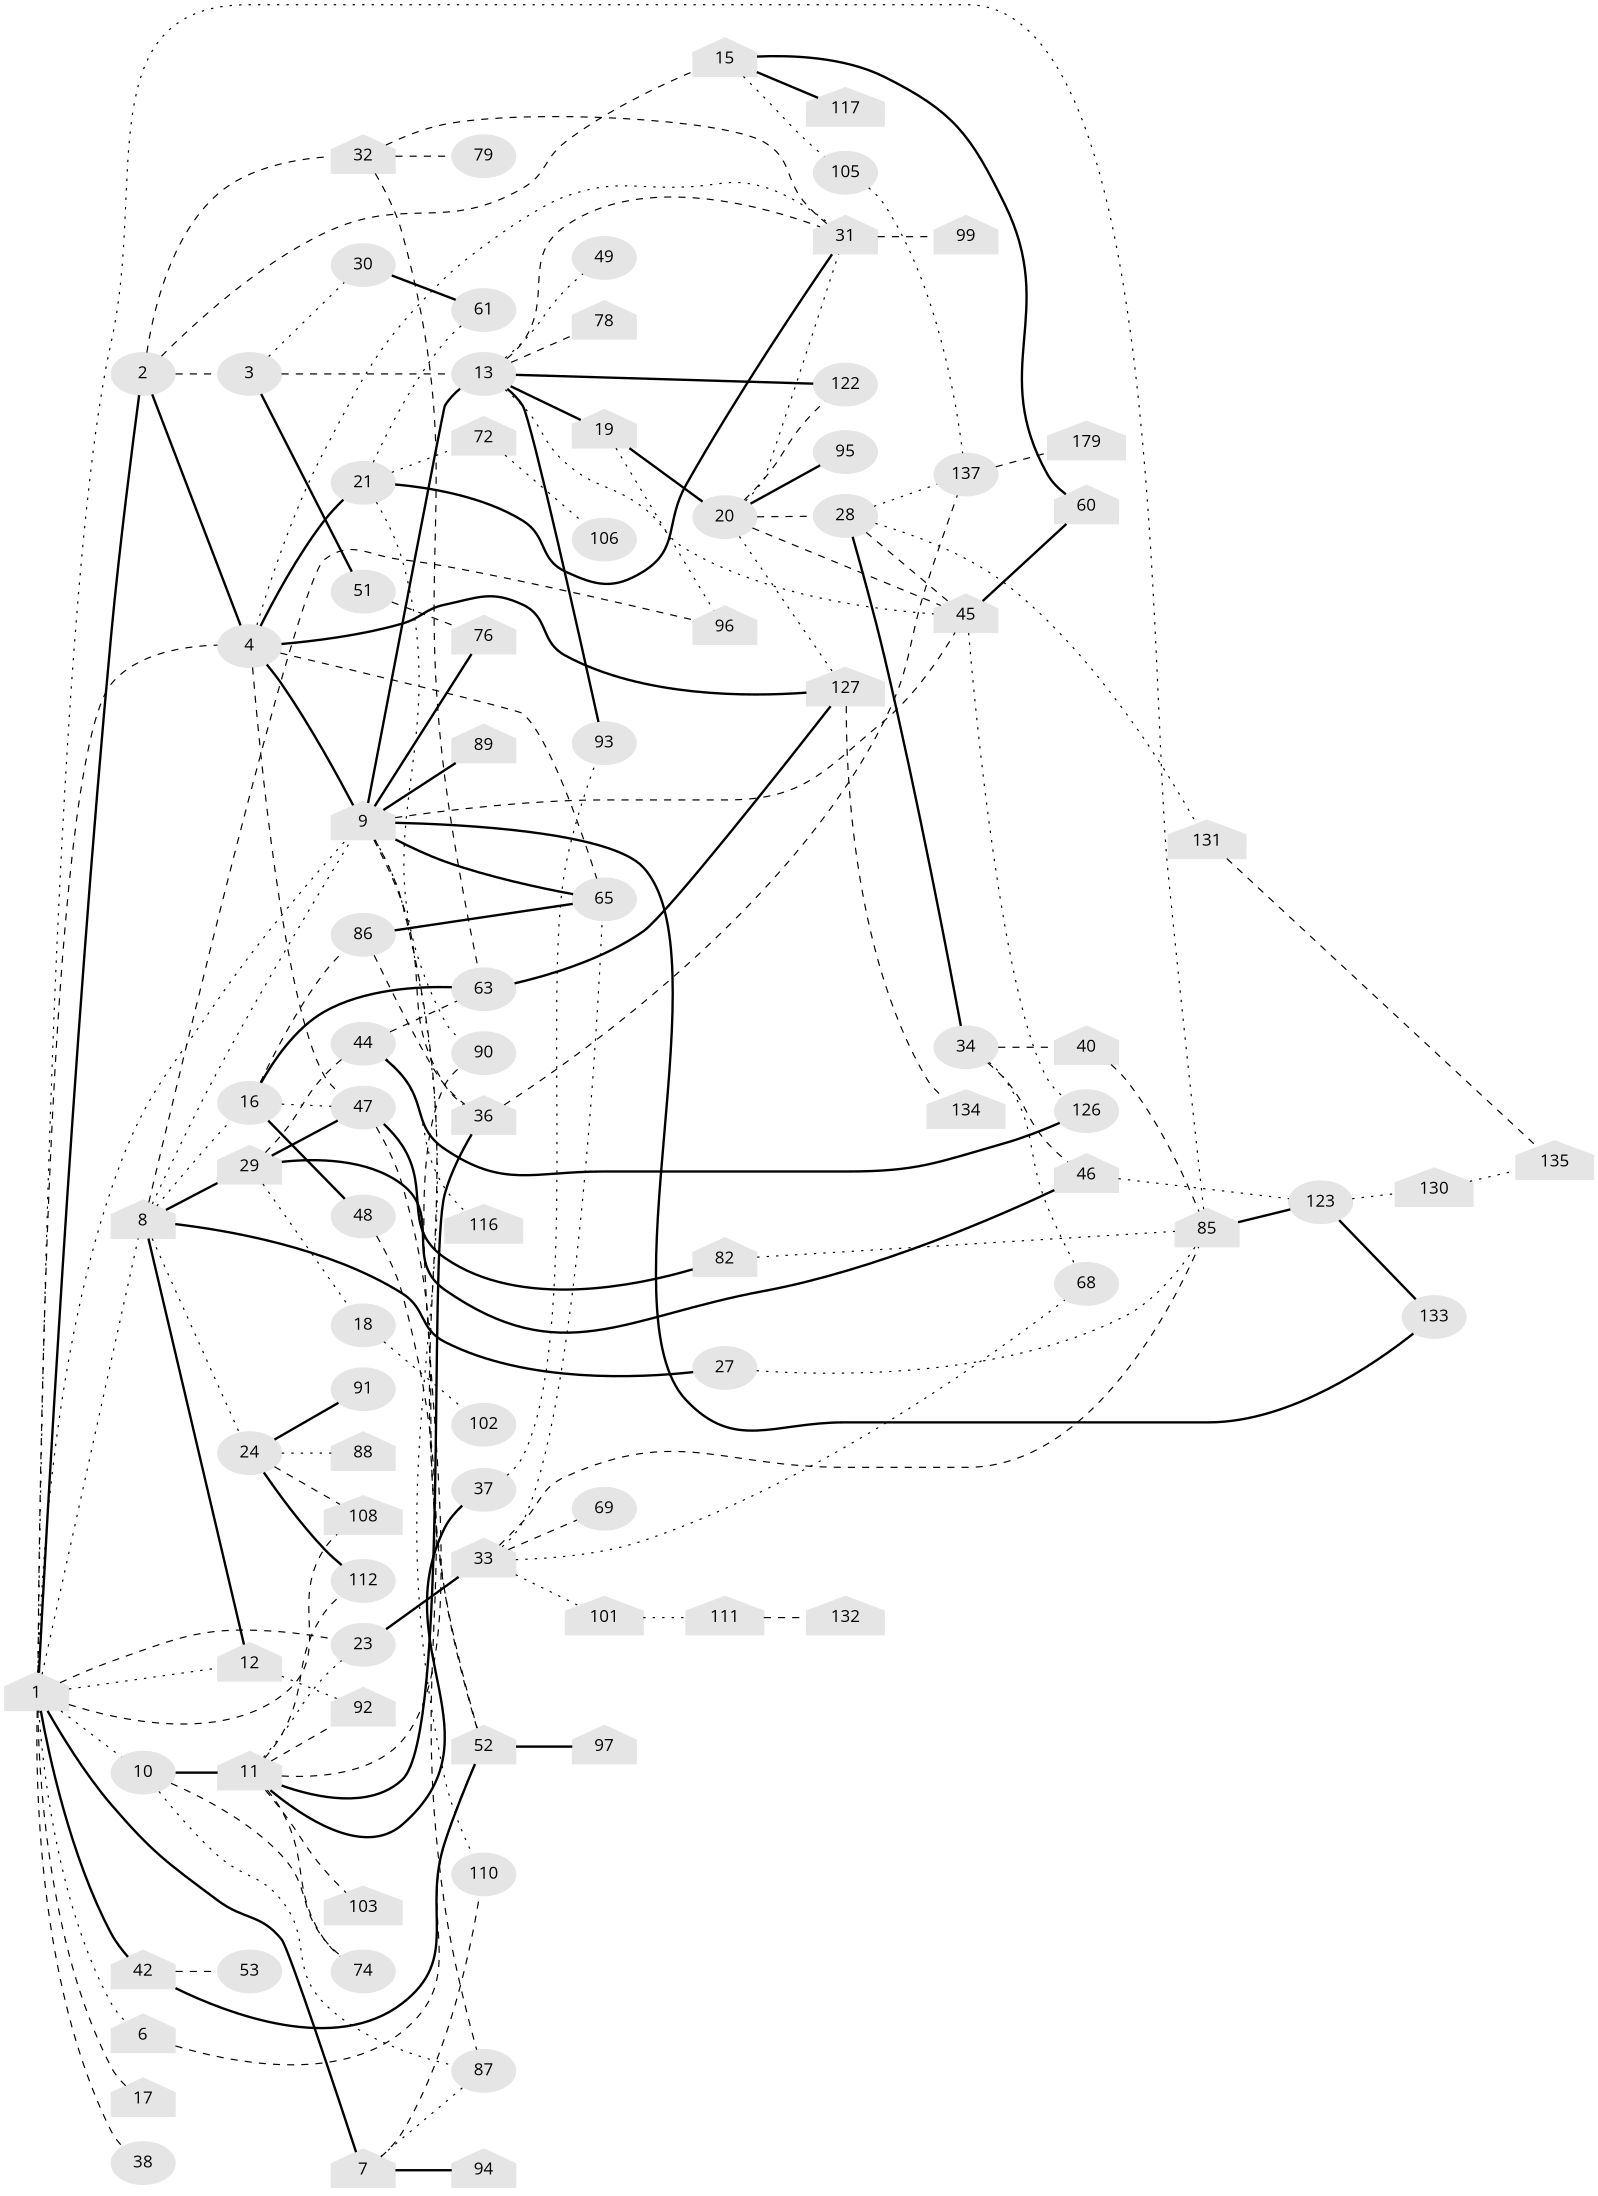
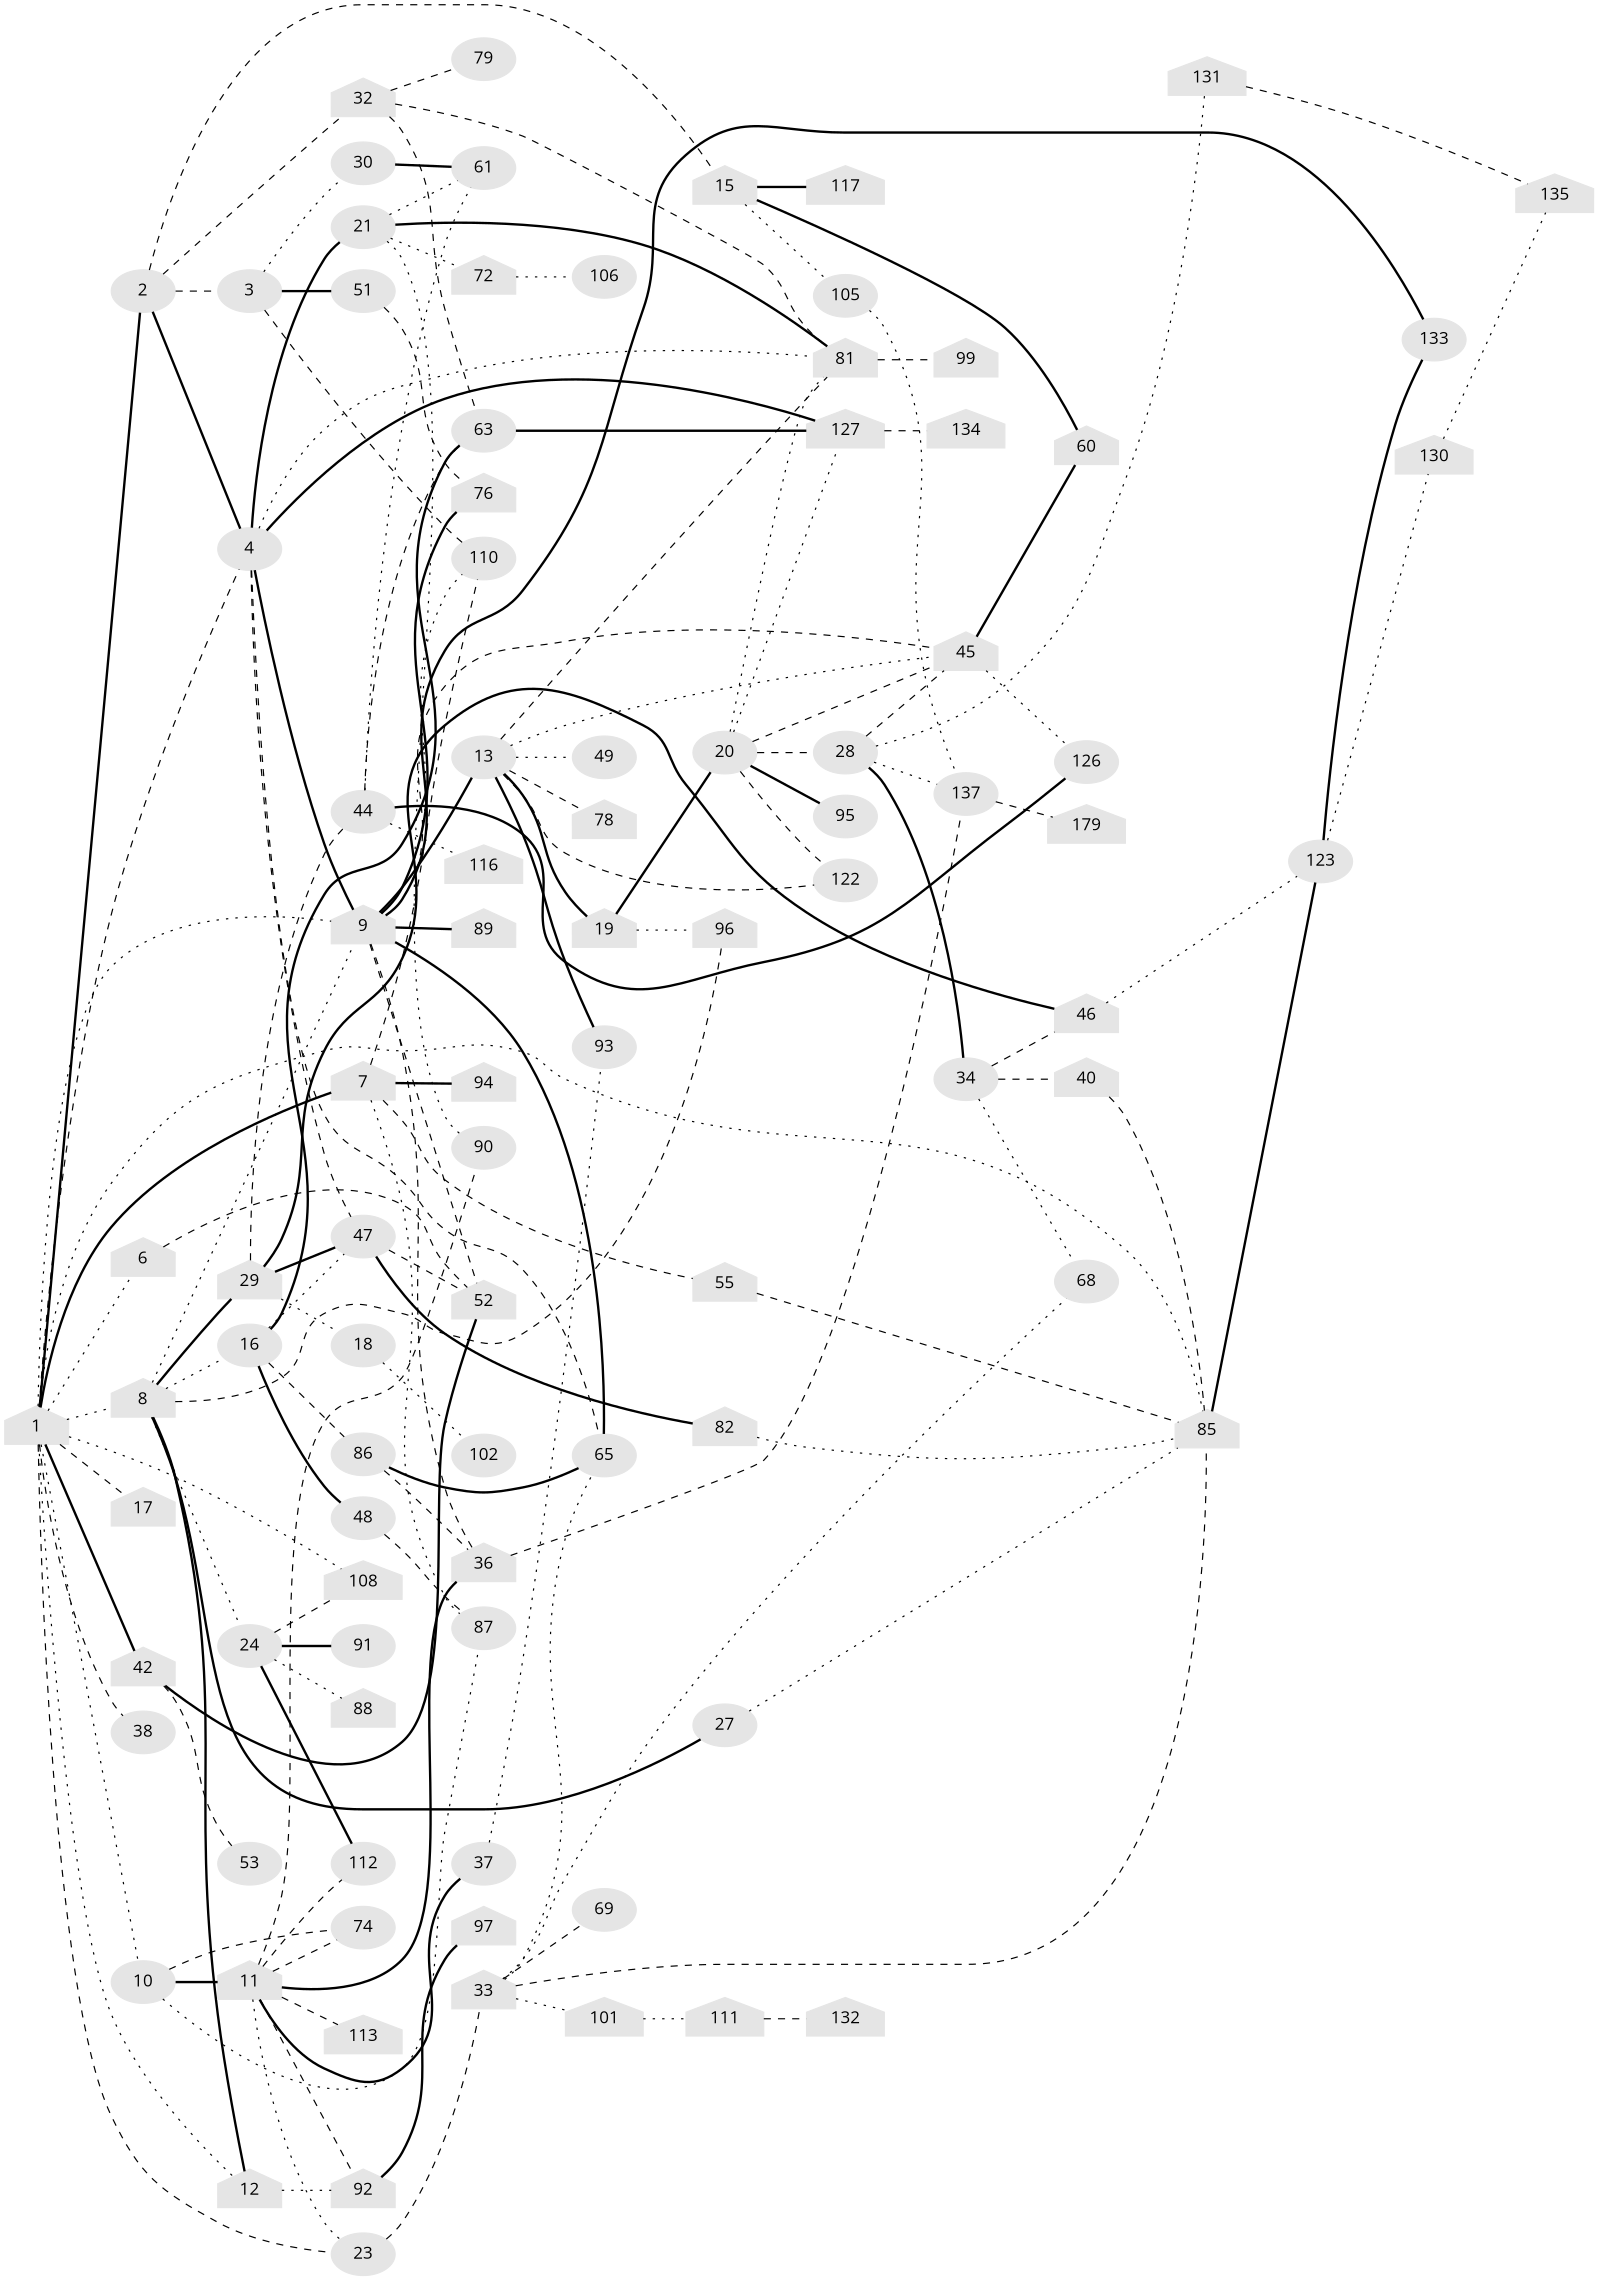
node "31": label "31" -> "81"
edge "3" -- "13": now "3" -- "110"
edge "13" -- "122": style bold -> dashed
edge "61" -- "44": added
node "55": added
edge "33" -- "23": style bold -> dashed
edge "108" -- "1": style dashed -> dotted
edge "52" -- "97": now "92" -- "97"
node "103": label "103" -> "113"
